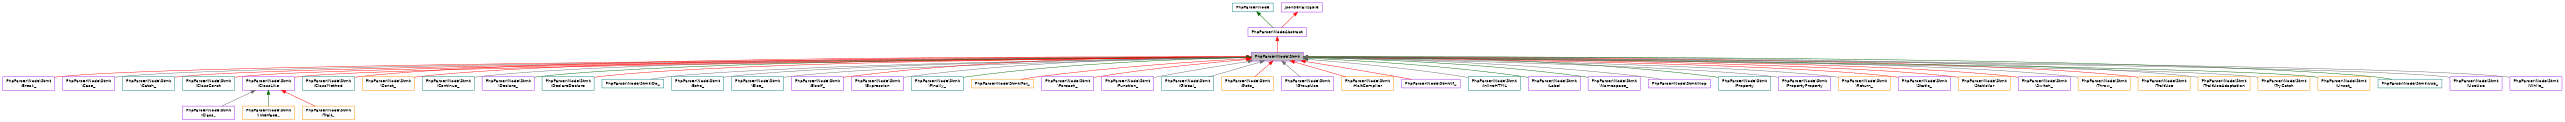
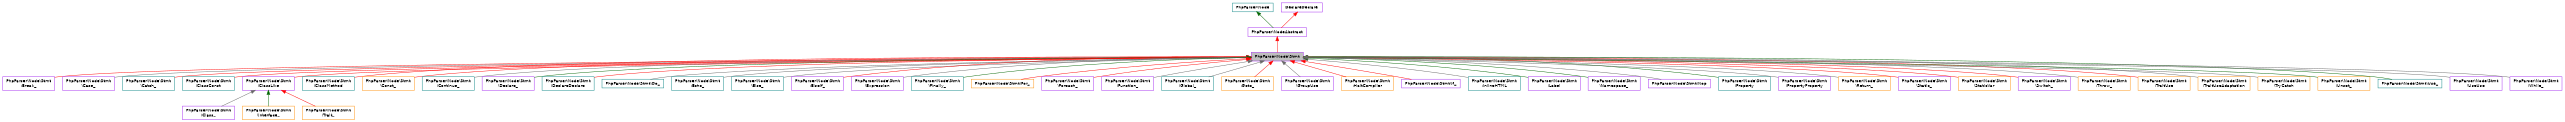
node "JsonSerializable": label "JsonSerializable" -> "DeclareDeclare"
